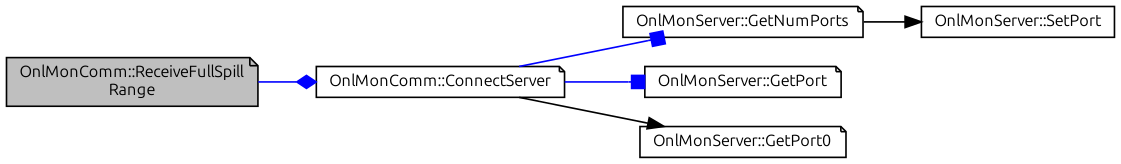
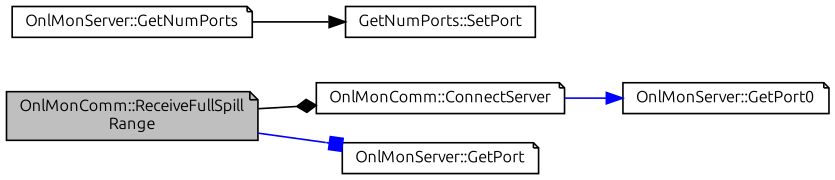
node "OnlMonServer::SetPort": label "OnlMonServer::SetPort" -> "GetNumPorts::SetPort"
edge "OnlMonComm::ConnectServer" -> "OnlMonServer::GetNumPorts": removed
edge "OnlMonComm::ReceiveFullSpill Range" -> "OnlMonComm::ConnectServer": color blue -> black
edge "OnlMonComm::ConnectServer" -> "OnlMonServer::GetPort": now "OnlMonComm::ReceiveFullSpill Range" -> "OnlMonServer::GetPort"
edge "OnlMonComm::ConnectServer" -> "OnlMonServer::GetPort0": color black -> blue
